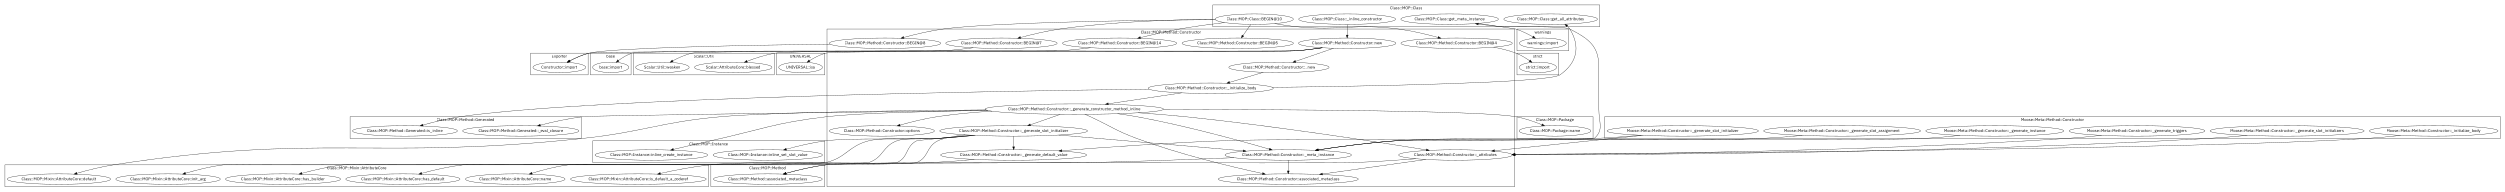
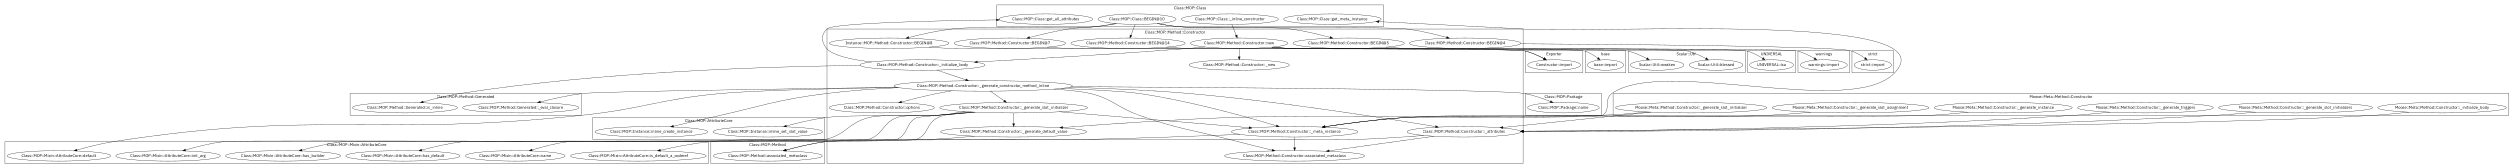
edge "Class::MOP::Class::get_meta_instance" -> "warnings::import": now "Class::MOP::Method::Constructor::BEGIN@5" -> "warnings::import"
node "Class::MOP::Method::Constructor::BEGIN@8": label "Class::MOP::Method::Constructor::BEGIN@8" -> "Instance::MOP::Method::Constructor::BEGIN@8"
node "Scalar::AttributeCore::blessed": label "Scalar::AttributeCore::blessed" -> "Scalar::Util::blessed"
edge "Class::MOP::Method::Constructor::_new" -> "Class::MOP::Method::Constructor::_initialize_body": now "Class::MOP::Method::Constructor::new" -> "Class::MOP::Method::Constructor::_initialize_body"
cluster "Class::MOP::Instance": label "Class::MOP::Instance" -> "Class::MOP::AttributeCore"
